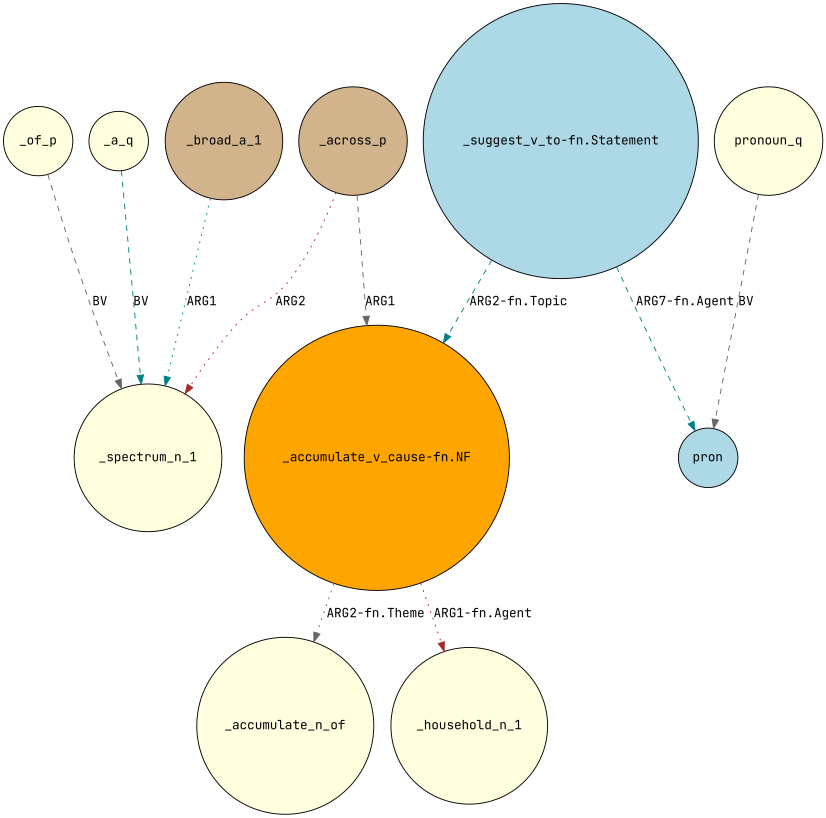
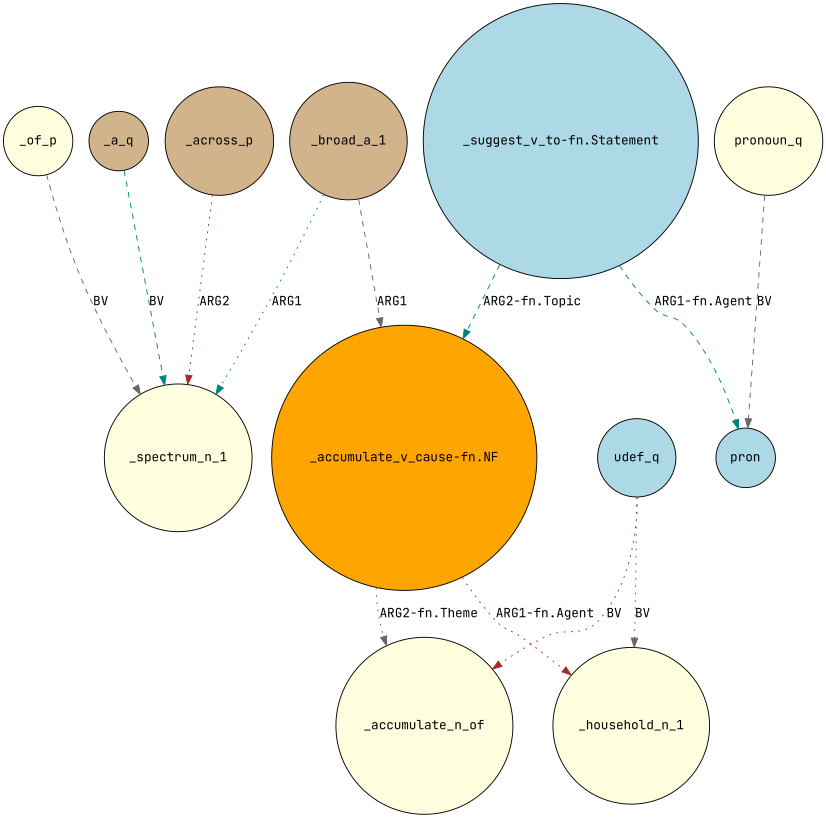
node "_a_q": fillcolor lightyellow -> tan
edge "_across_p" -> "_accumulate_v_cause-fn.NF": now "_broad_a_1" -> "_accumulate_v_cause-fn.NF"
edge "_suggest_v_to-fn.Statement" -> "pron": label "ARG7-fn.Agent" -> "ARG1-fn.Agent"
node "udef_q": added
